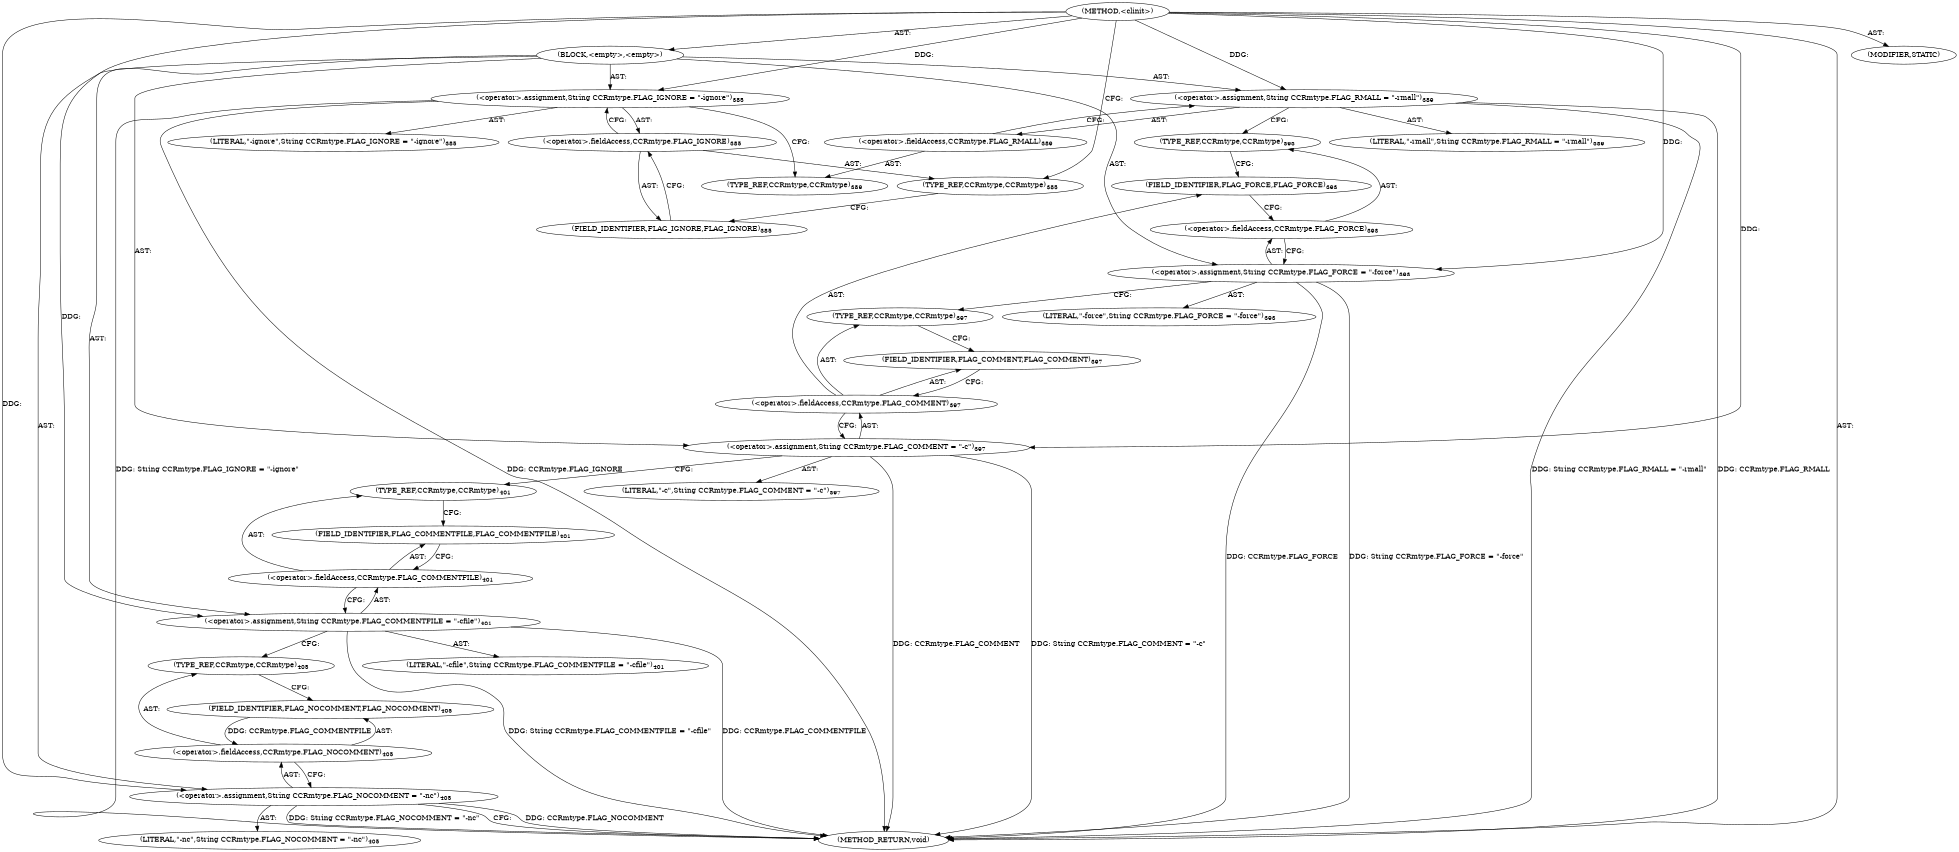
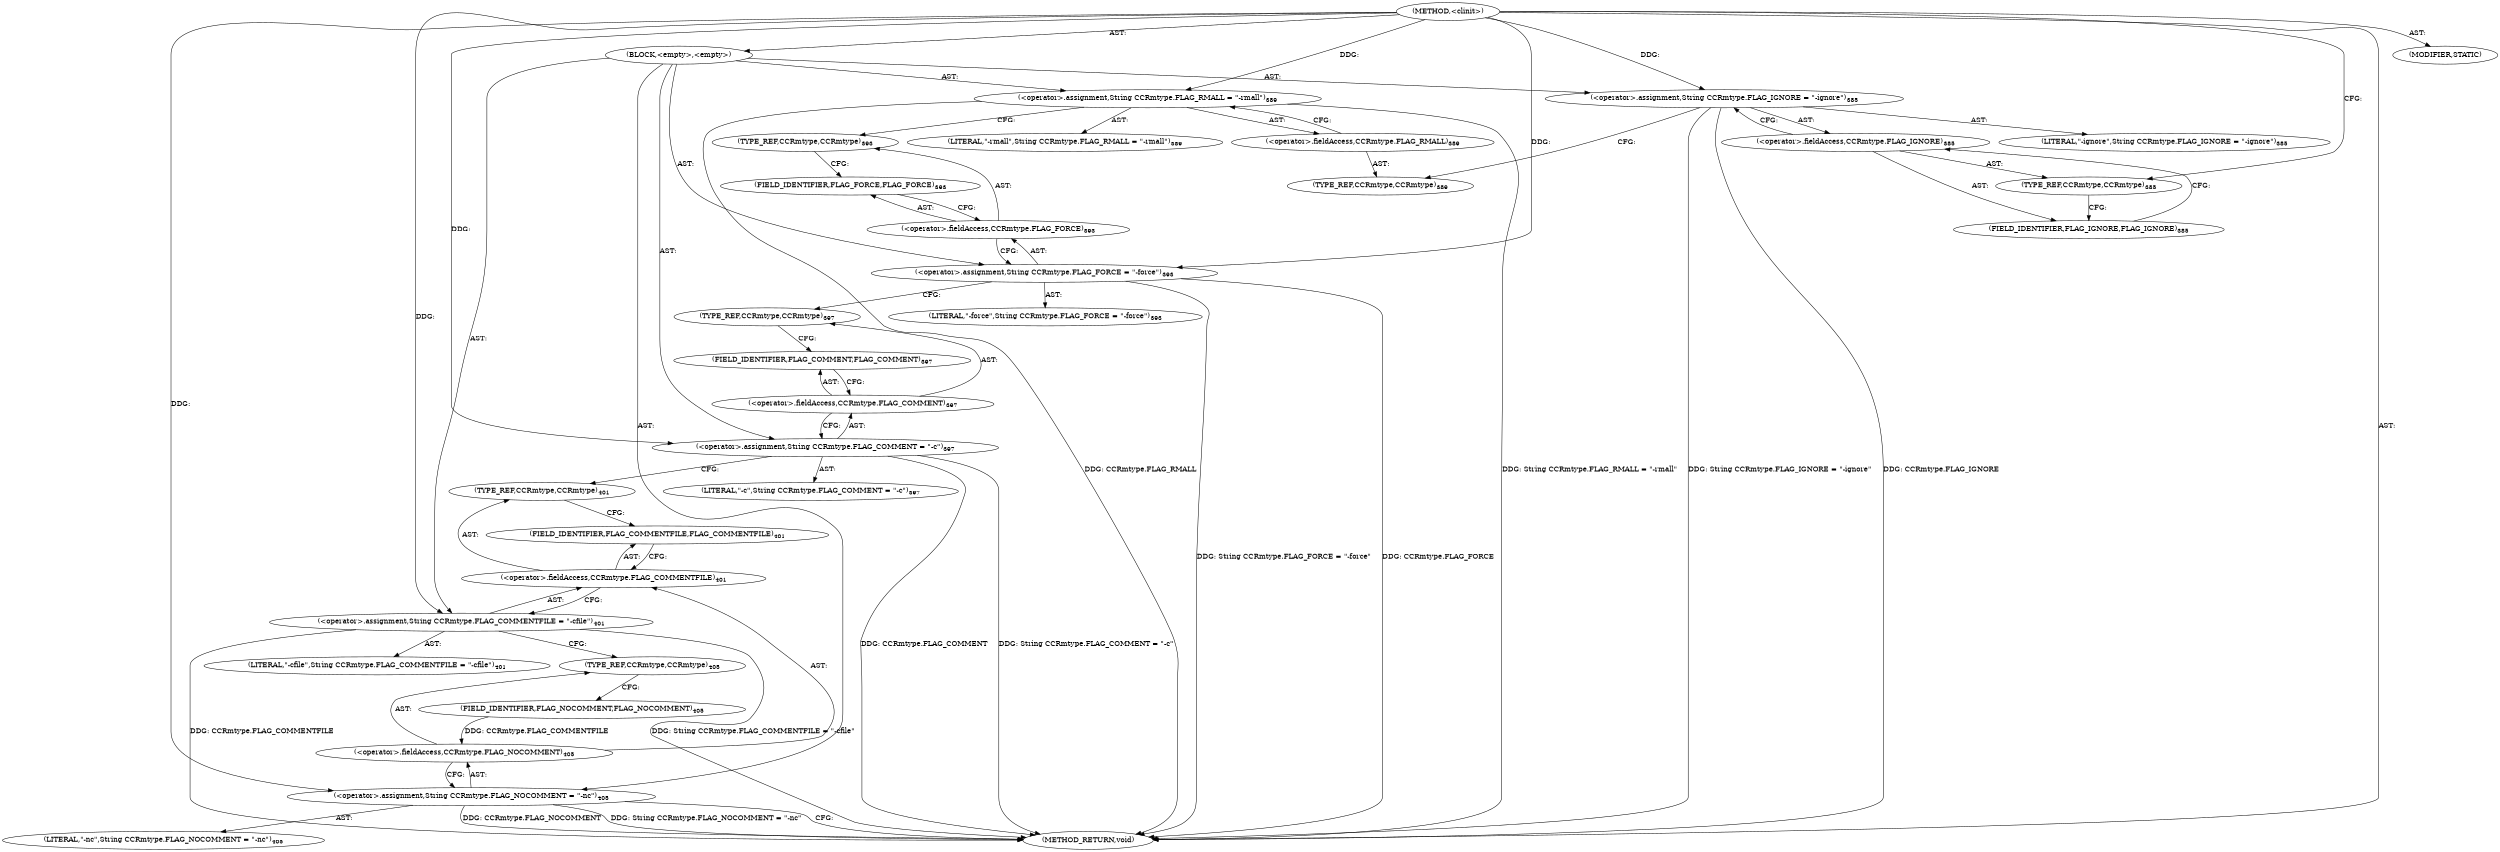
edge "(<operator>.fieldAccess,CCRmtype.FLAG_COMMENT)" -> "(FIELD_IDENTIFIER,FLAG_FORCE,FLAG_FORCE)": now "(<operator>.fieldAccess,CCRmtype.FLAG_FORCE)" -> "(FIELD_IDENTIFIER,FLAG_FORCE,FLAG_FORCE)"
edge "(<operator>.fieldAccess,CCRmtype.FLAG_NOCOMMENT)" -> "(FIELD_IDENTIFIER,FLAG_NOCOMMENT,FLAG_NOCOMMENT)": now "(<operator>.fieldAccess,CCRmtype.FLAG_NOCOMMENT)" -> "(<operator>.fieldAccess,CCRmtype.FLAG_COMMENTFILE)"
